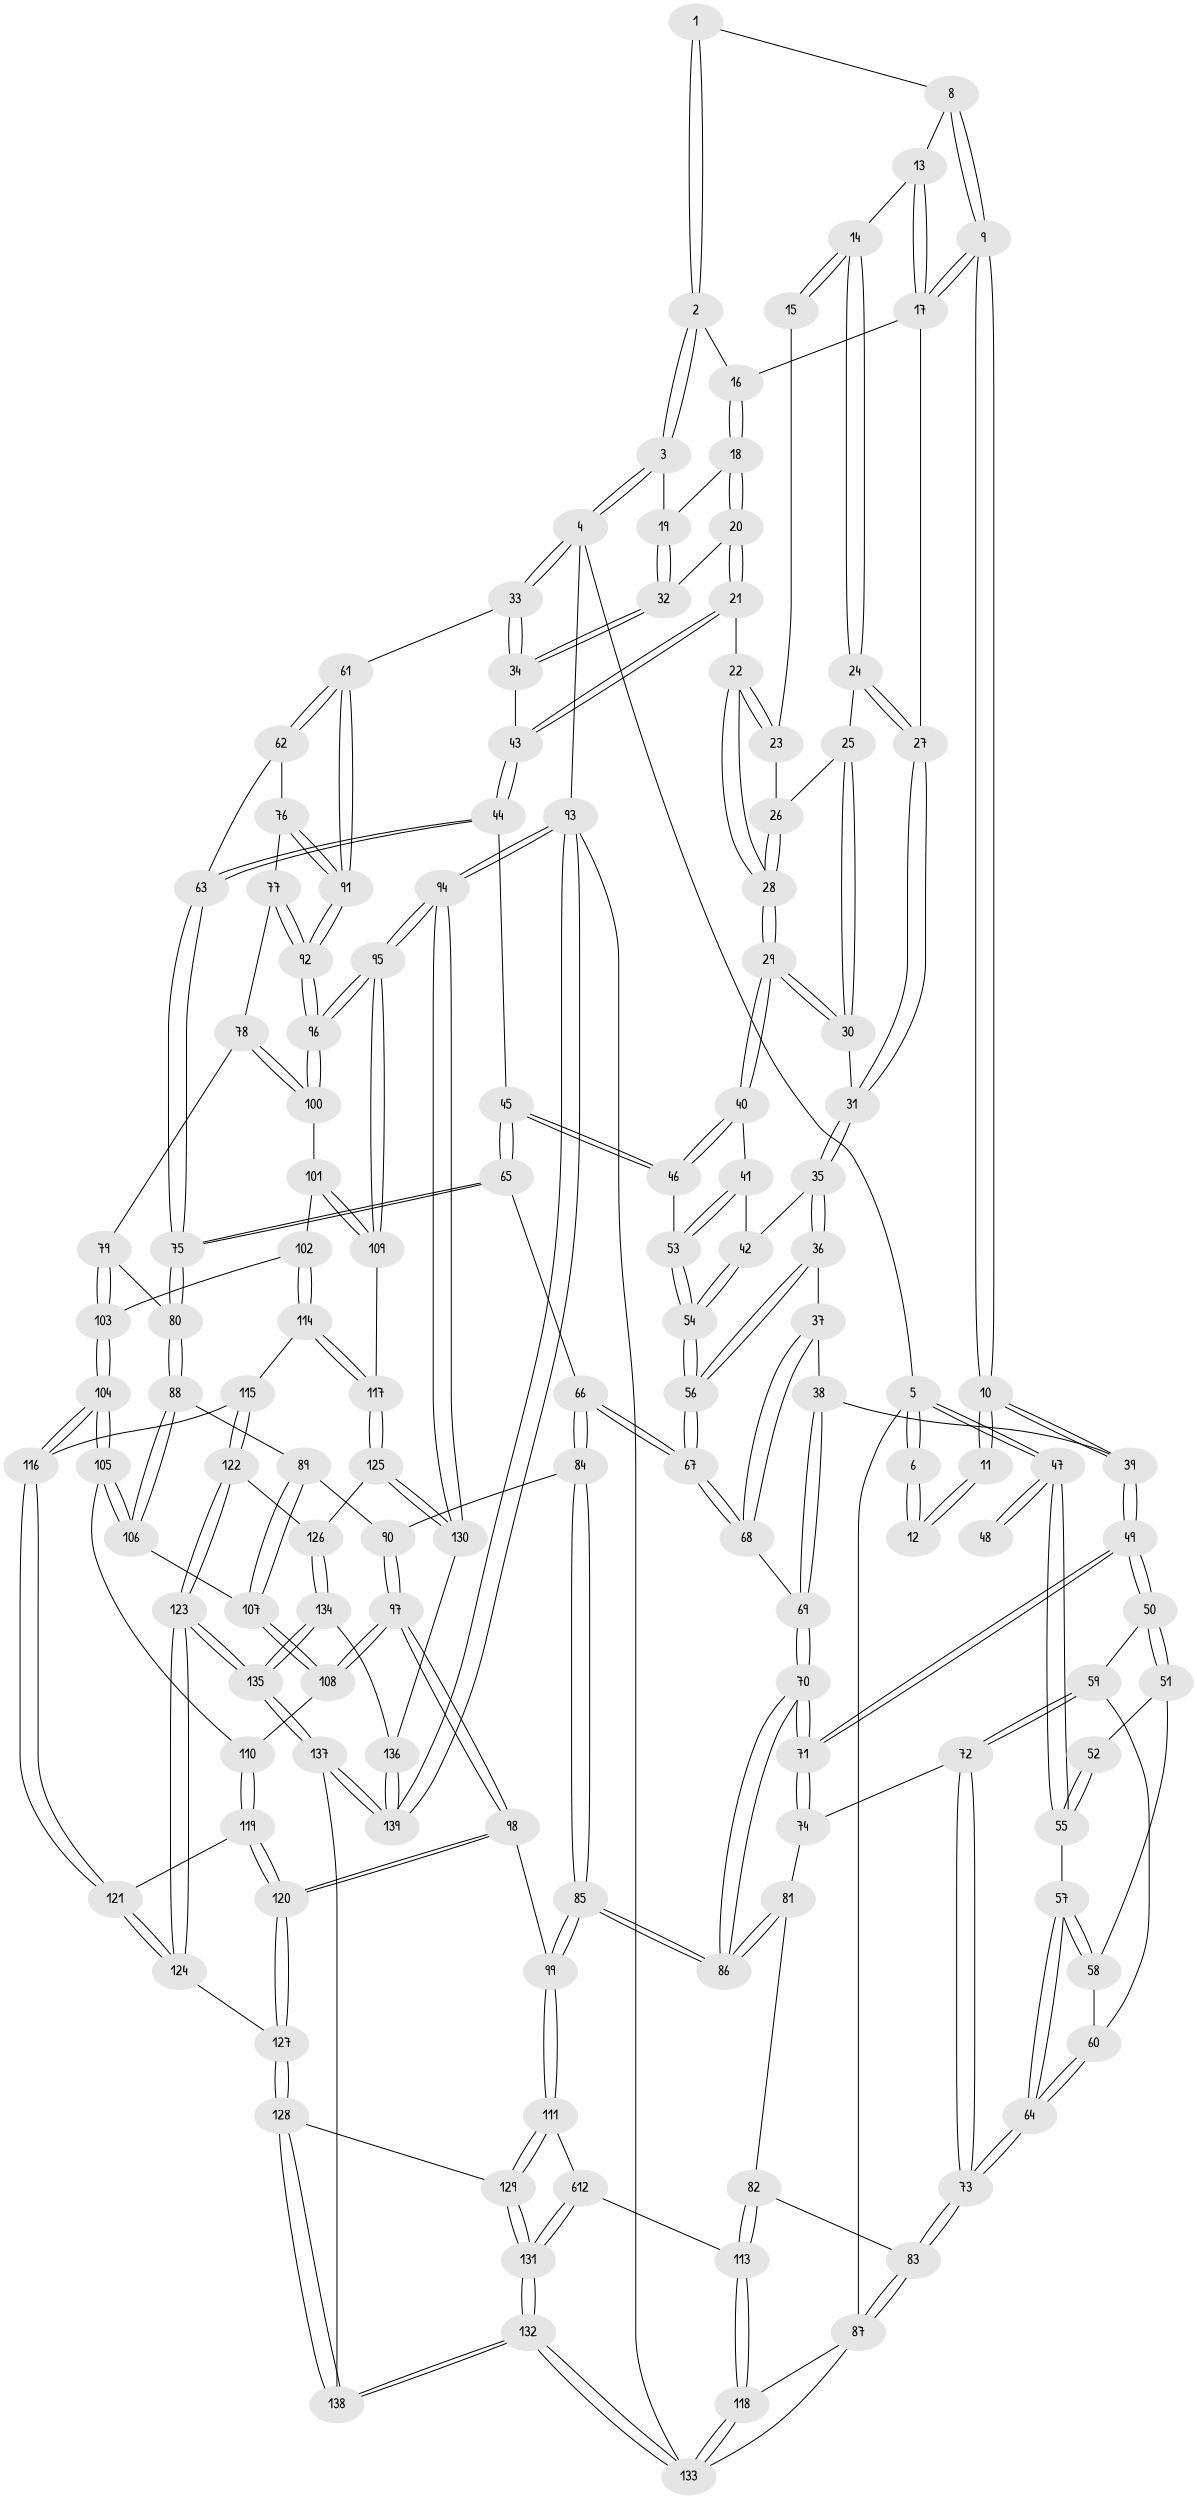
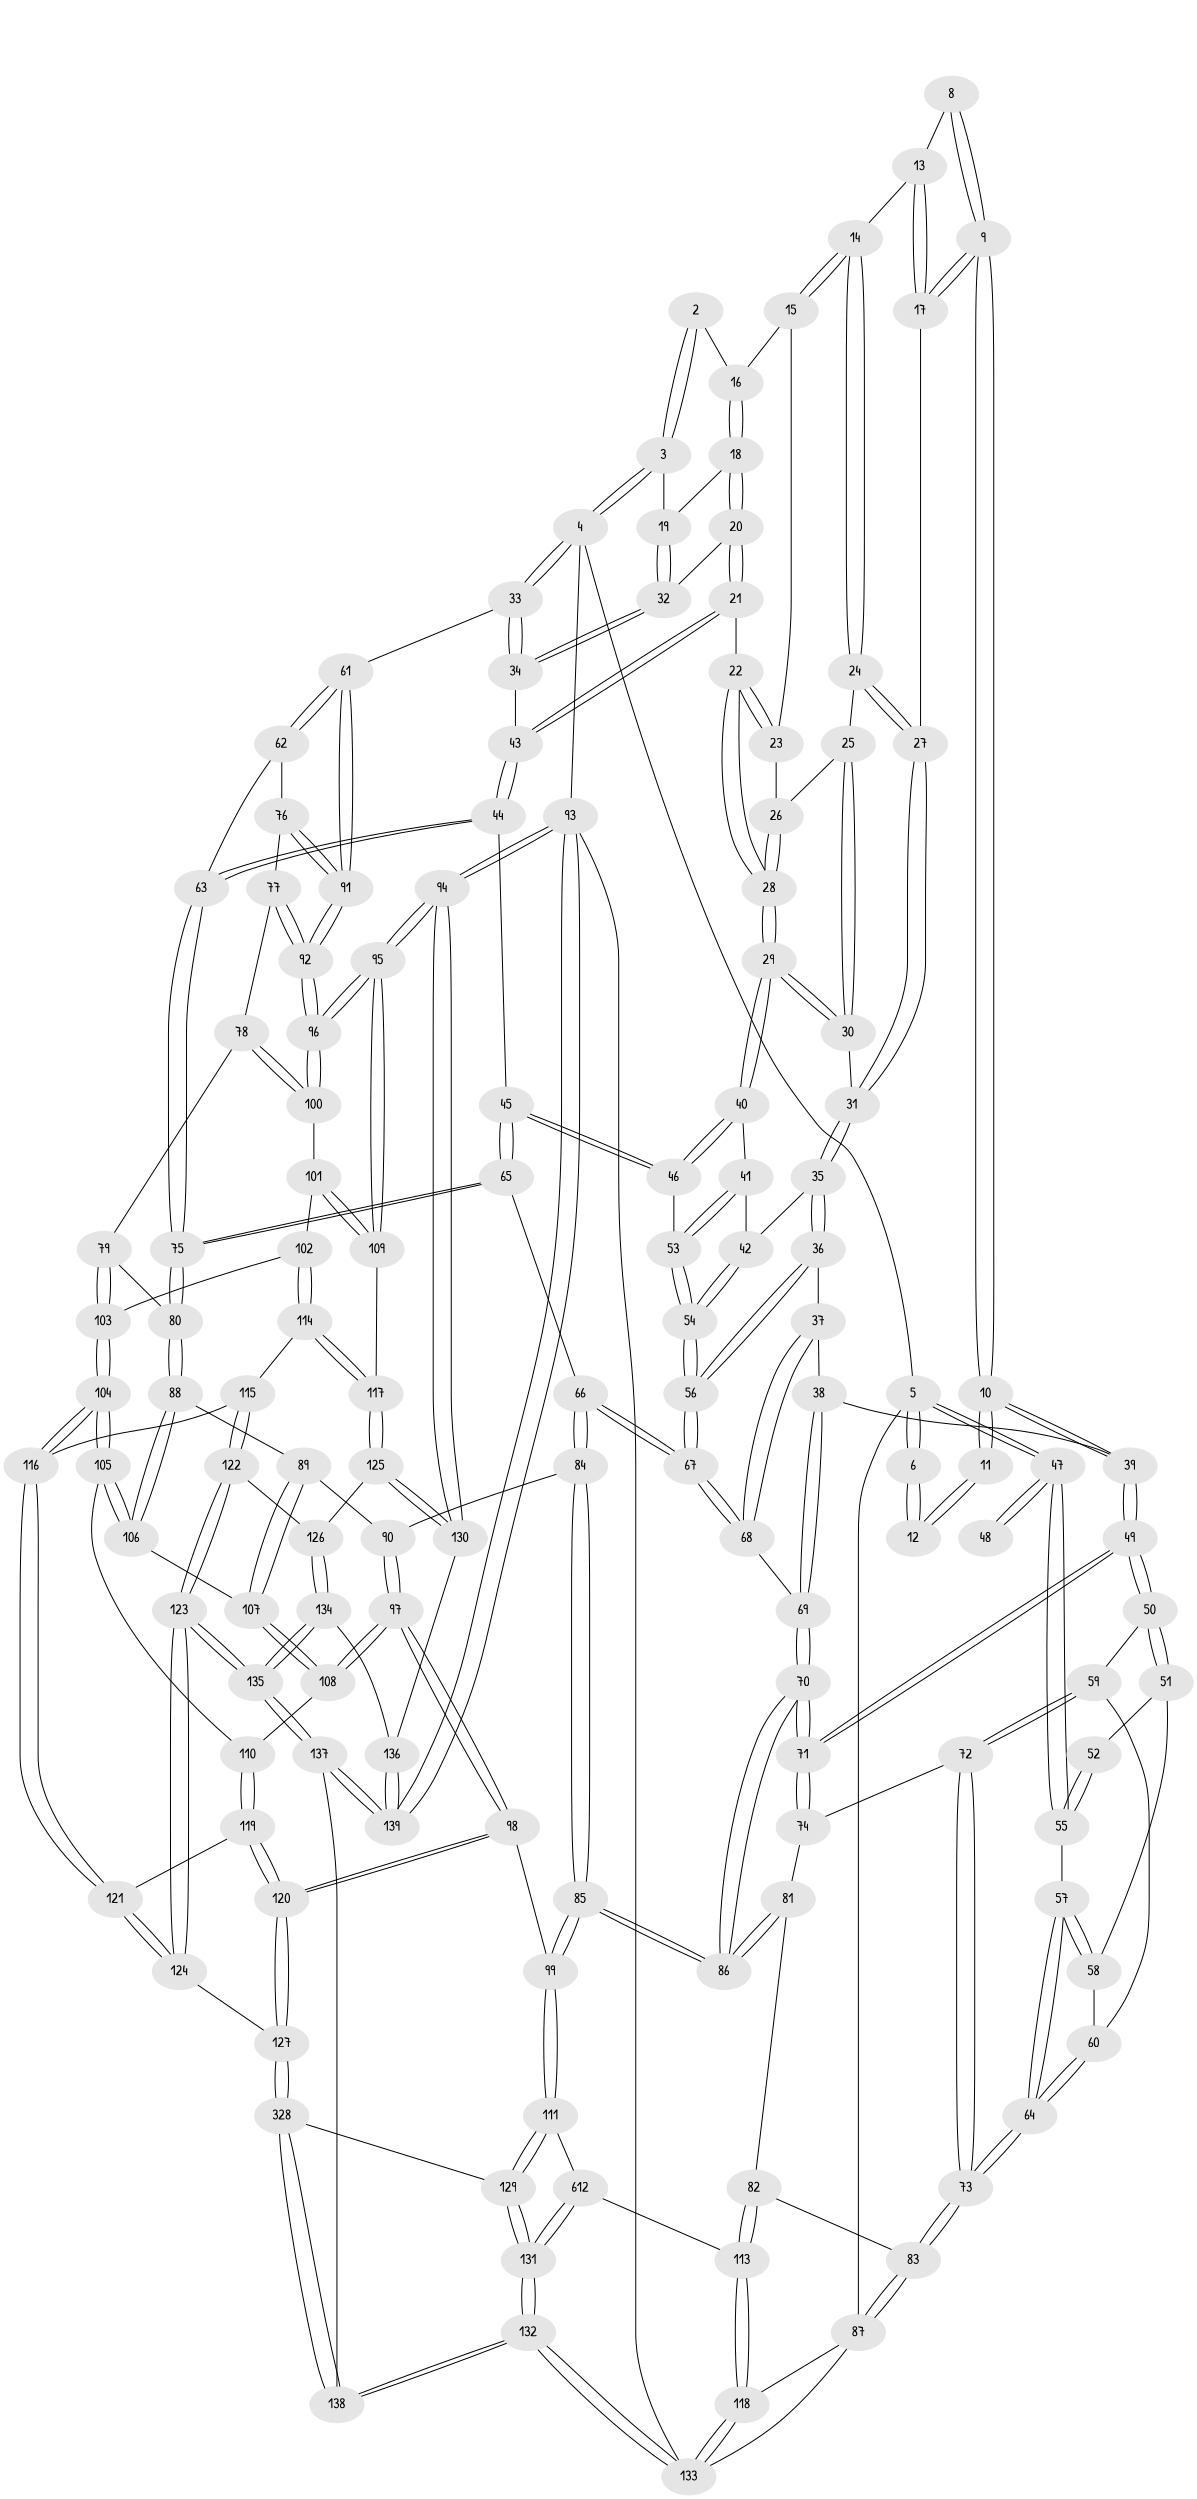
node "1": removed
edge "17" -- "16": now "15" -- "16"
node "128": label "128" -> "328"
